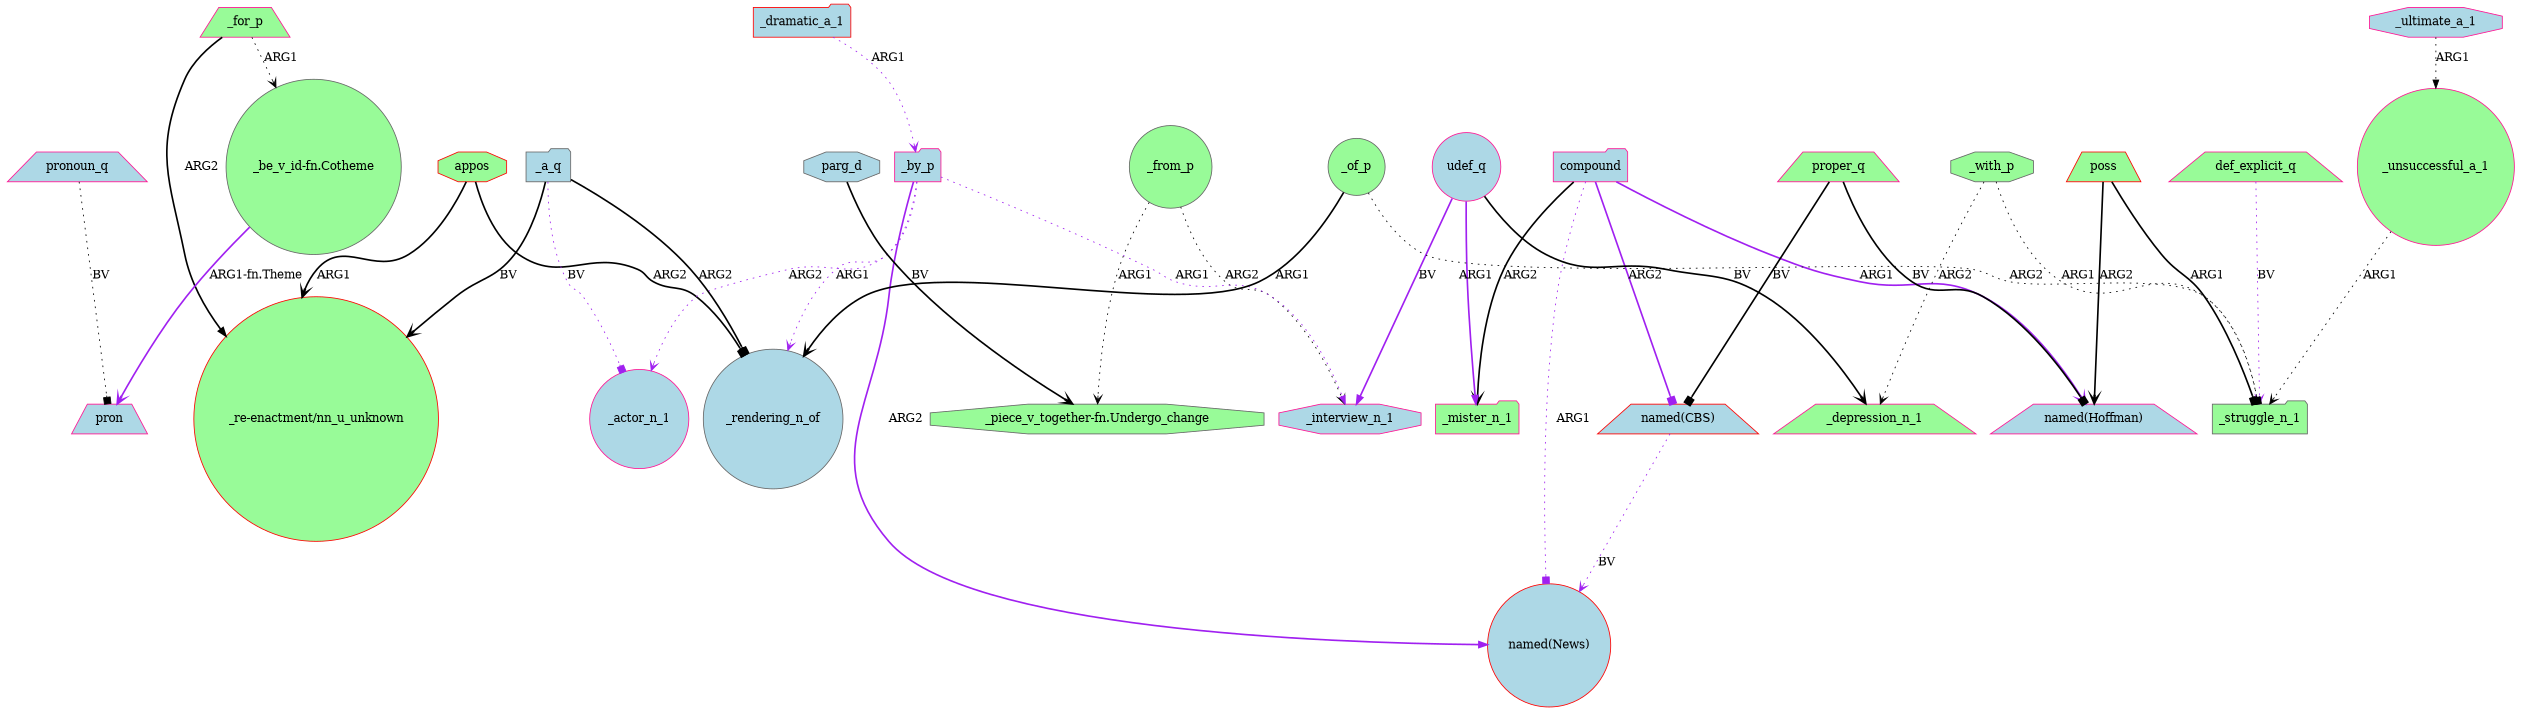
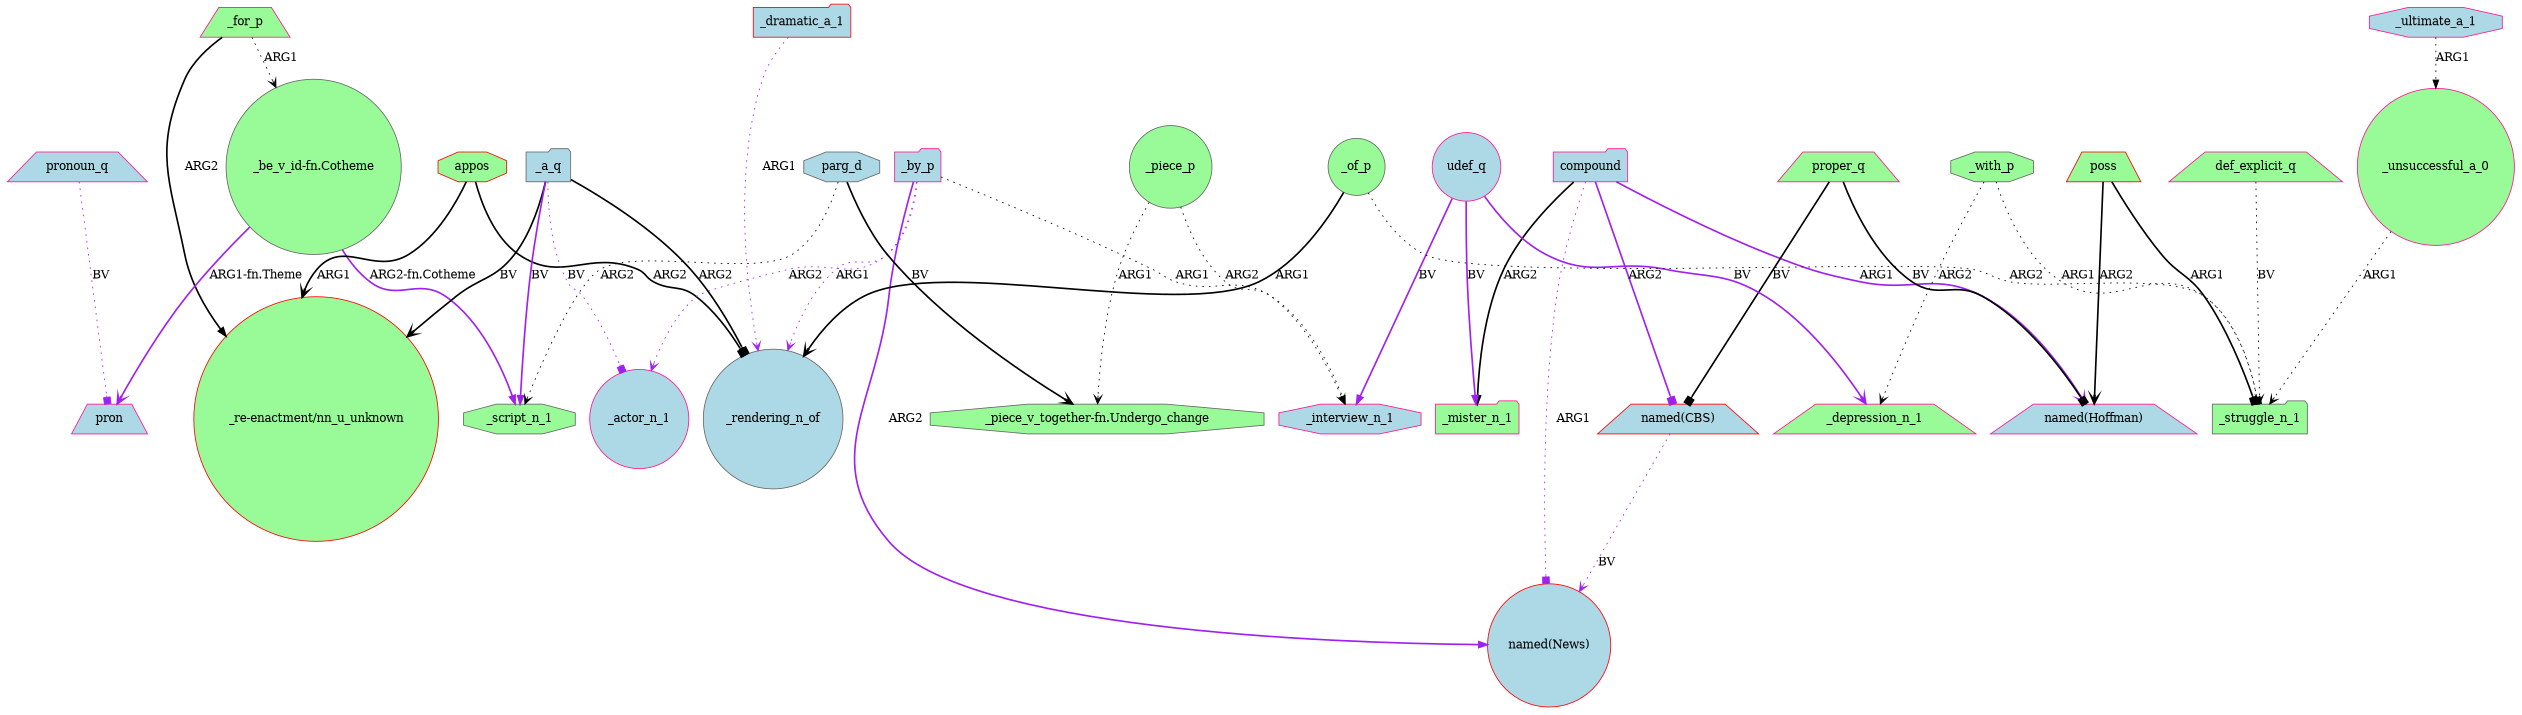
edge "_dramatic_a_1" -> "_by_p": now "_dramatic_a_1" -> "_rendering_n_of"
node "_from_p": label "_from_p" -> "_piece_p"
node "_unsuccessful_a_1": label "_unsuccessful_a_1" -> "_unsuccessful_a_0"
edge "_by_p" -> "_interview_n_1": color purple -> black
edge "udef_q" -> "_depression_n_1": color black -> purple
edge "udef_q" -> "_mister_n_1": label "ARG1" -> "BV"
edge "compound" -> "_mister_n_1": arrowhead vee -> normal
edge "pronoun_q" -> "pron": color black -> purple
edge "def_explicit_q" -> "_struggle_n_1": color purple -> black
node "_script_n_1": added
